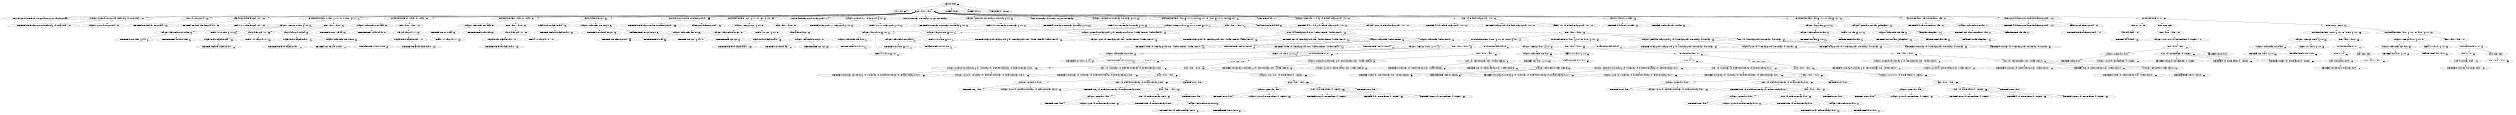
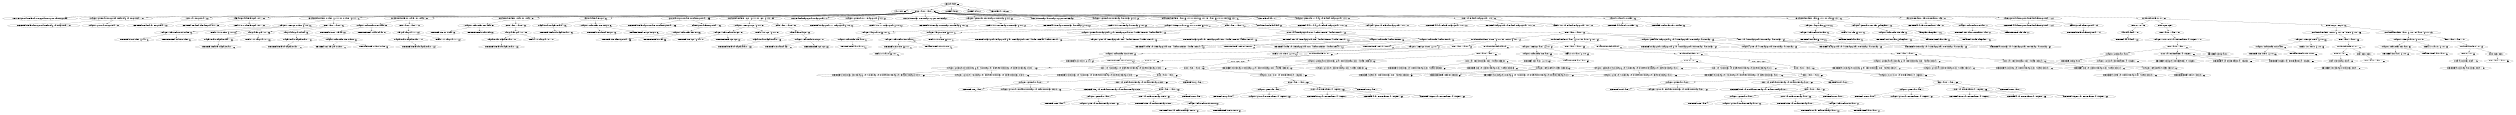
edge "(<operator>.equals,error == null)" -> "(LITERAL,null,error == null)": now "(IDENTIFIER,this,output == null)" -> "(LITERAL,null,error == null)"
